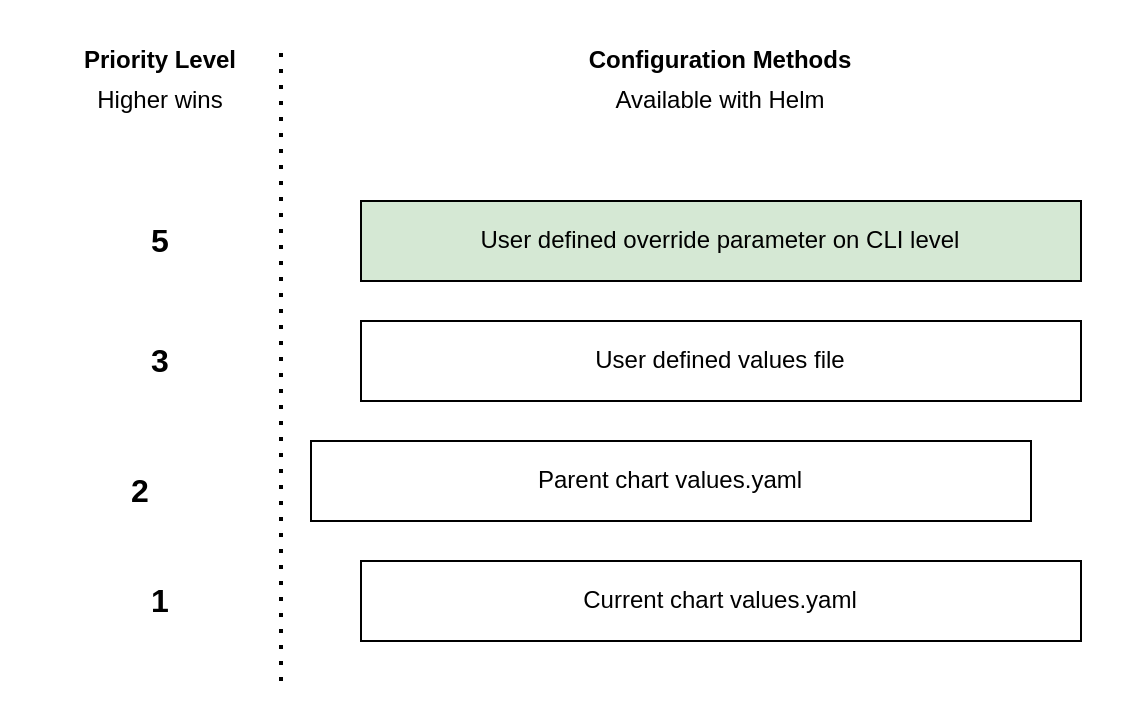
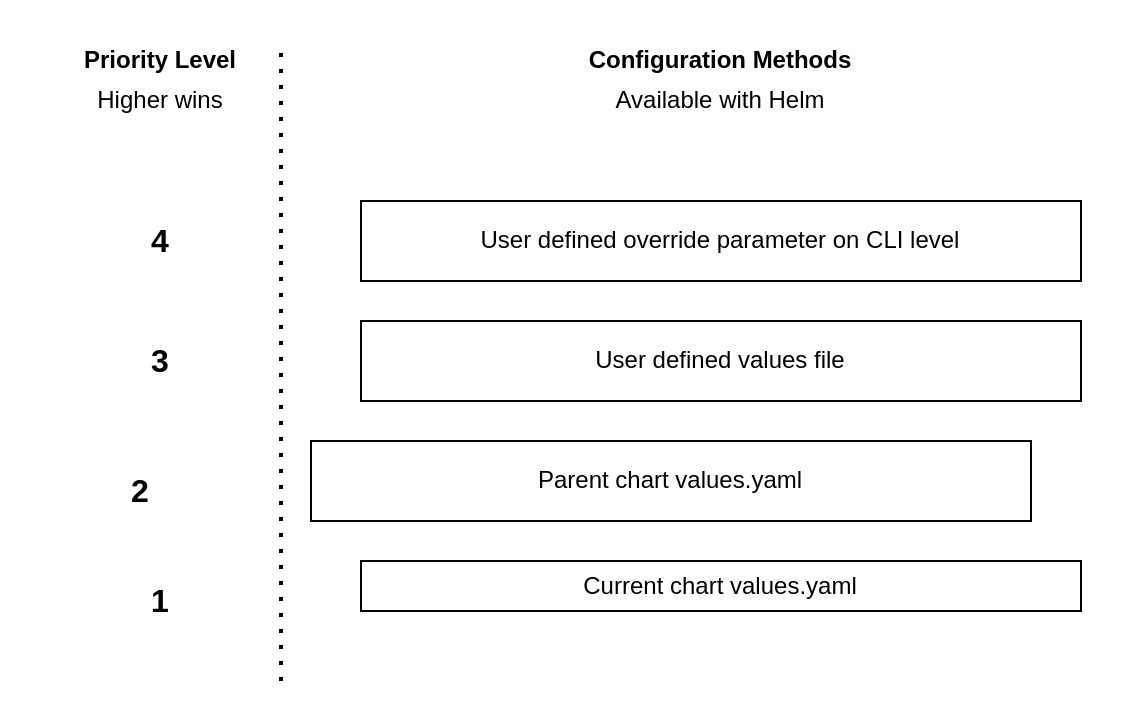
node "5": label "5" -> "4"
node "User defined override parameter on CLI level": fillcolor #d5e8d4 -> #ffffff
node "Current chart values.yaml": size 720x80 -> 720x50
